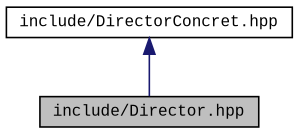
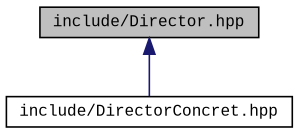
edge "include/Director.hpp" -> "include/DirectorConcret.hpp": reversed
